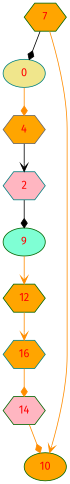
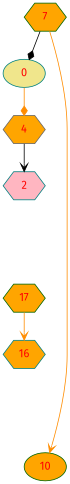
node "9": removed
node "12": label "12" -> "17"
node "14": removed
